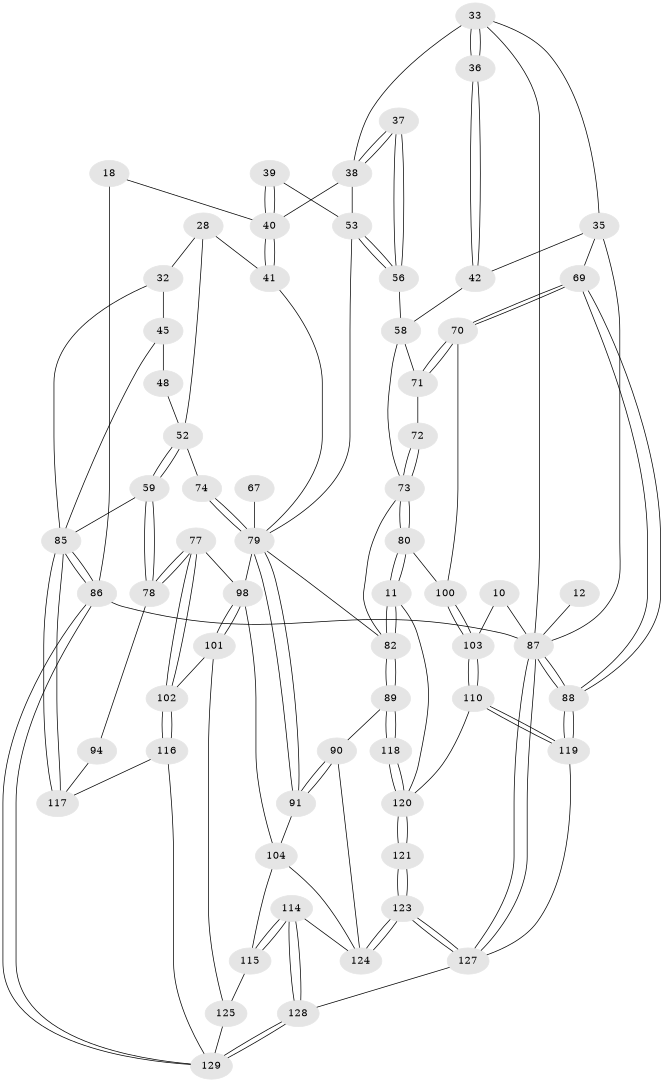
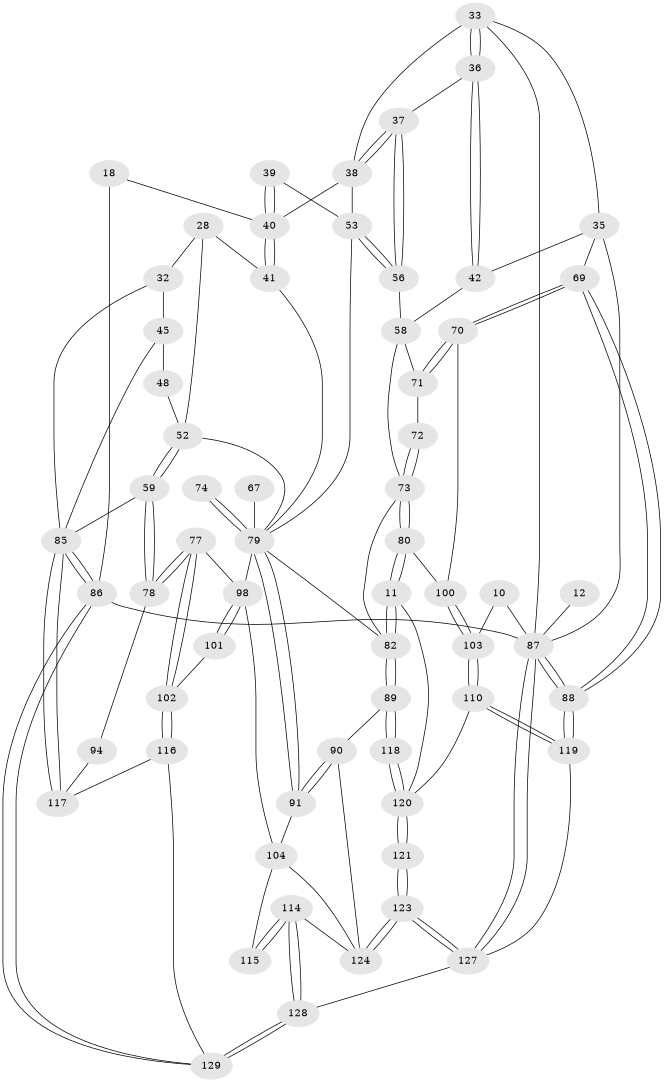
edge "36" -- "37": added
edge "52" -- "74": now "52" -- "79"
node "125": removed
